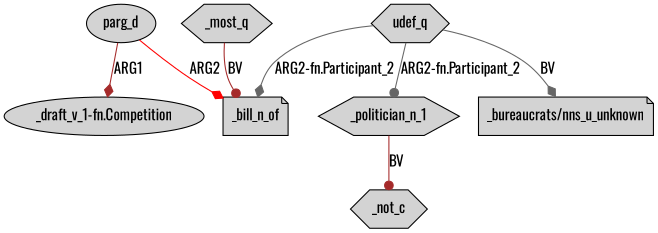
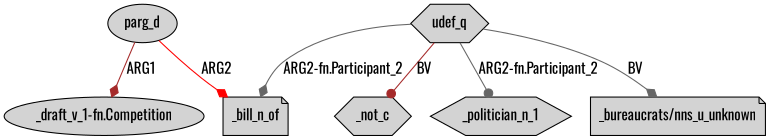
node "_most_q": removed
edge "_politician_n_1" -> "_not_c": now "udef_q" -> "_not_c"
